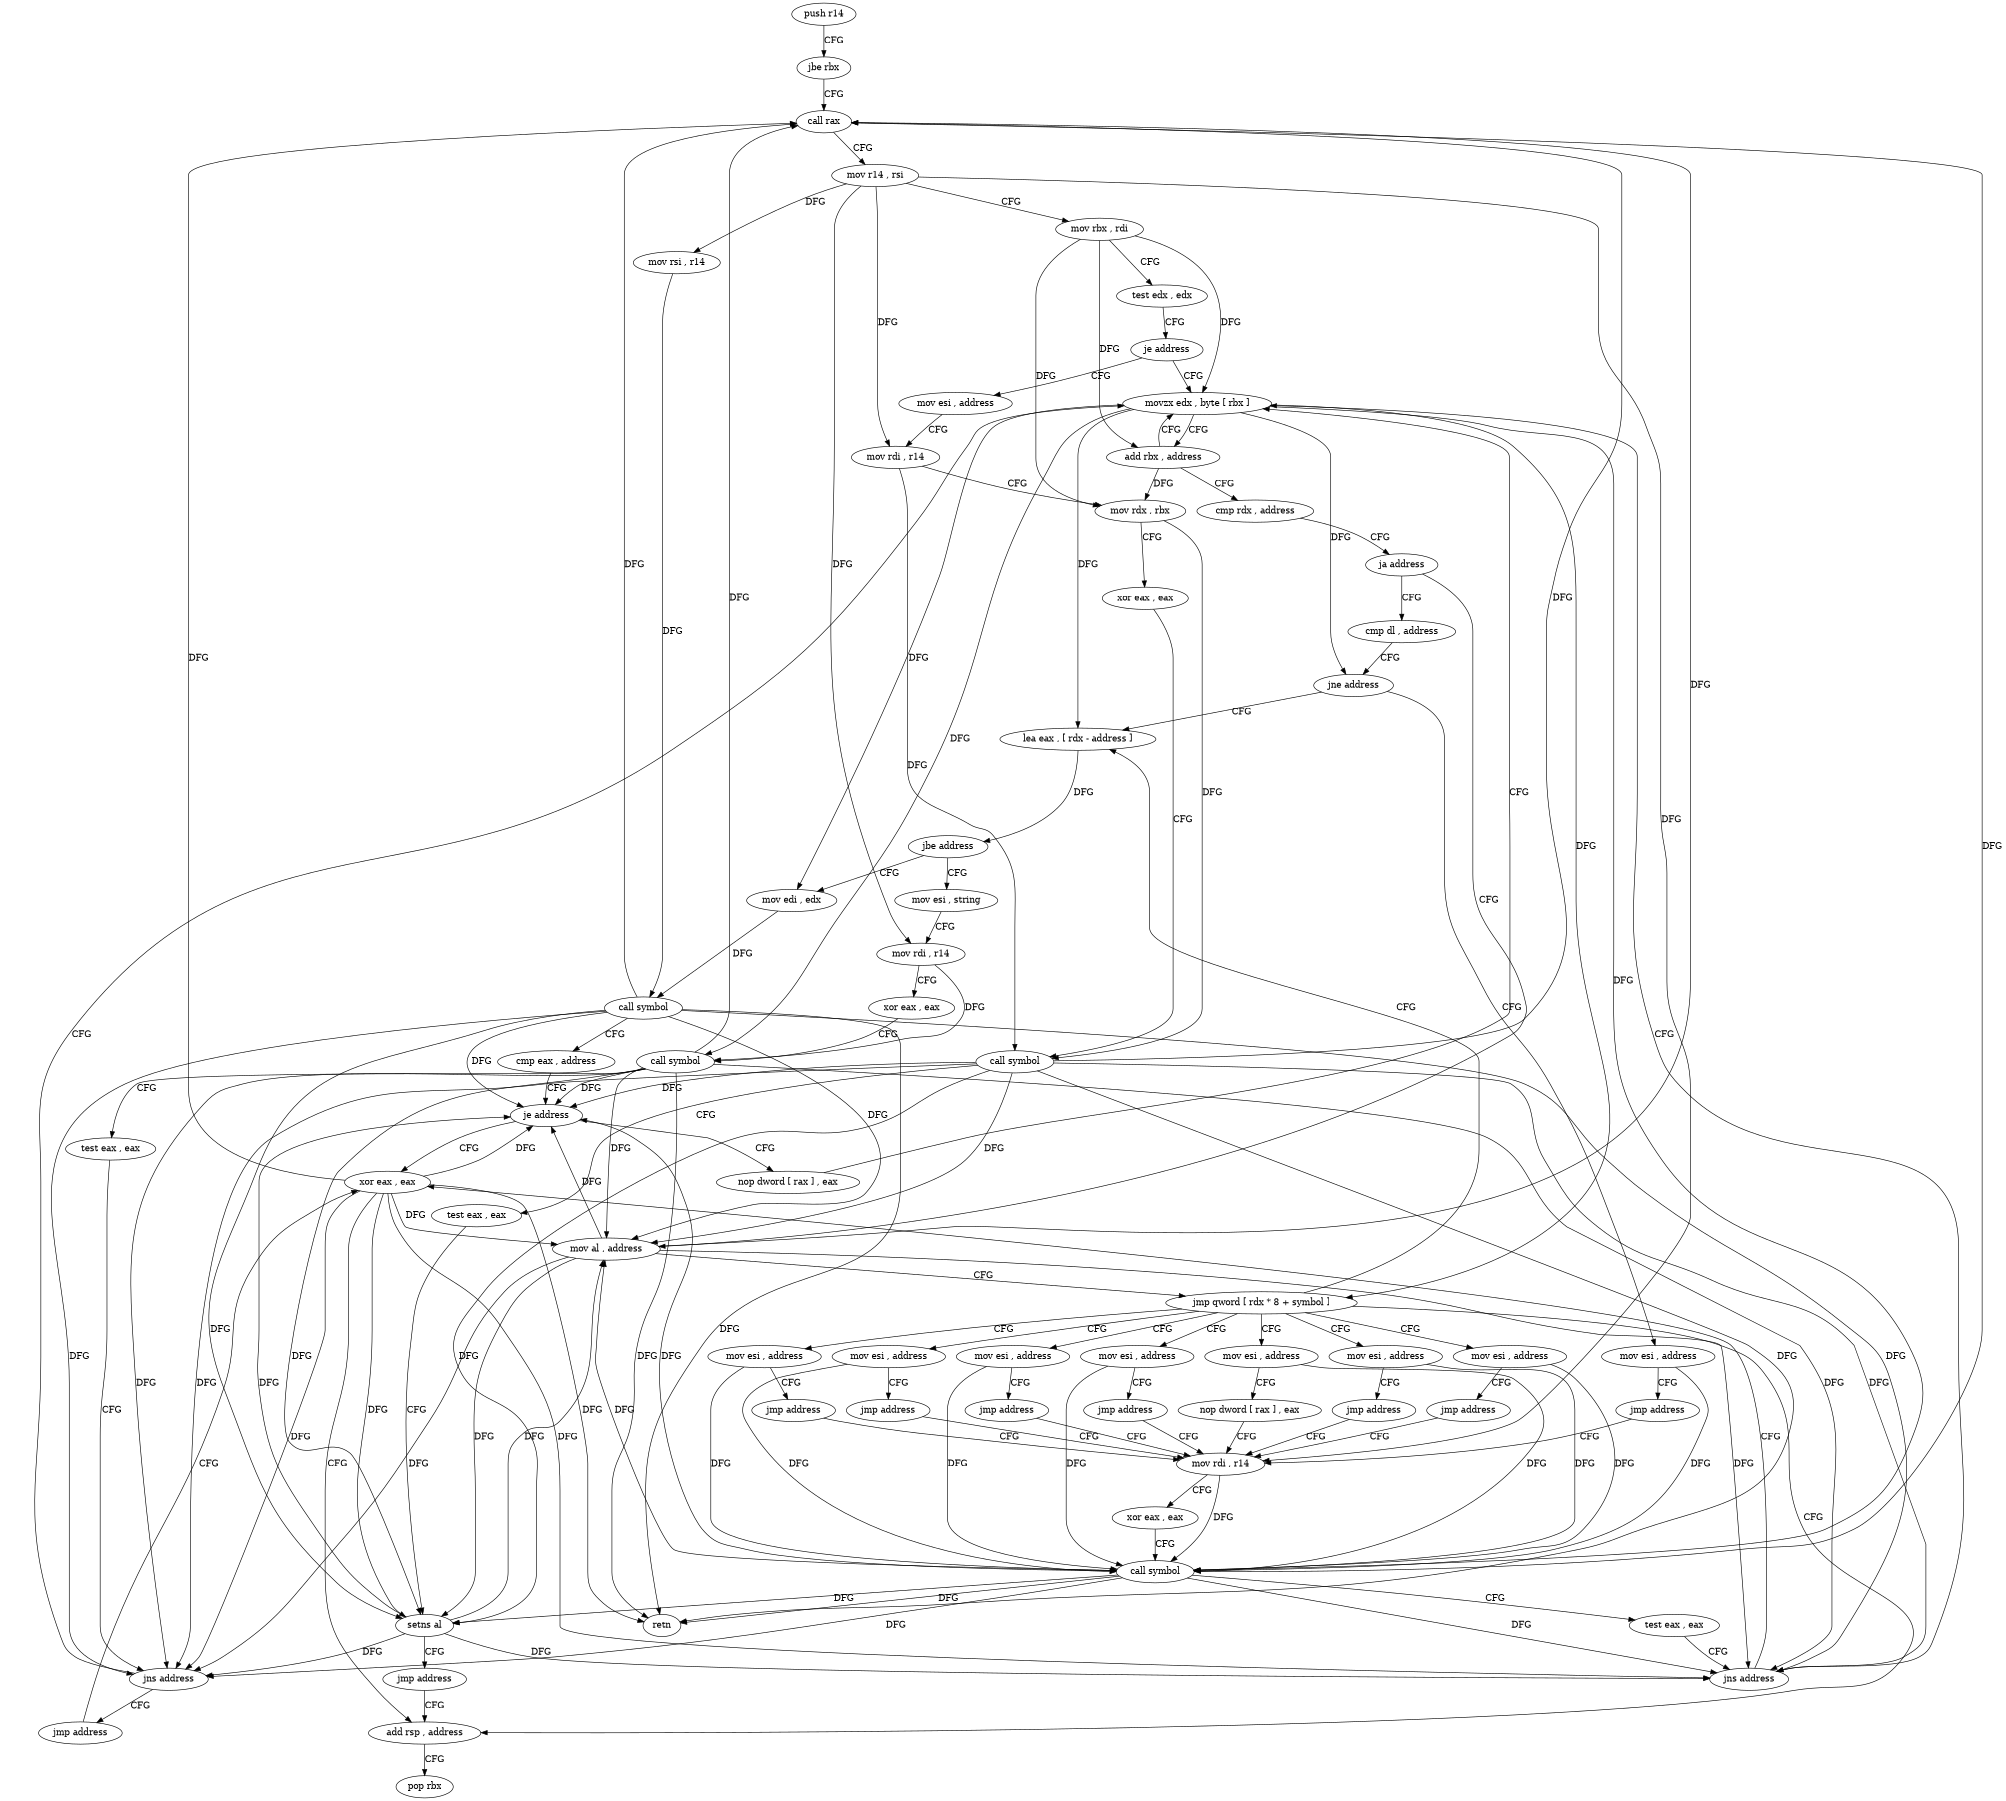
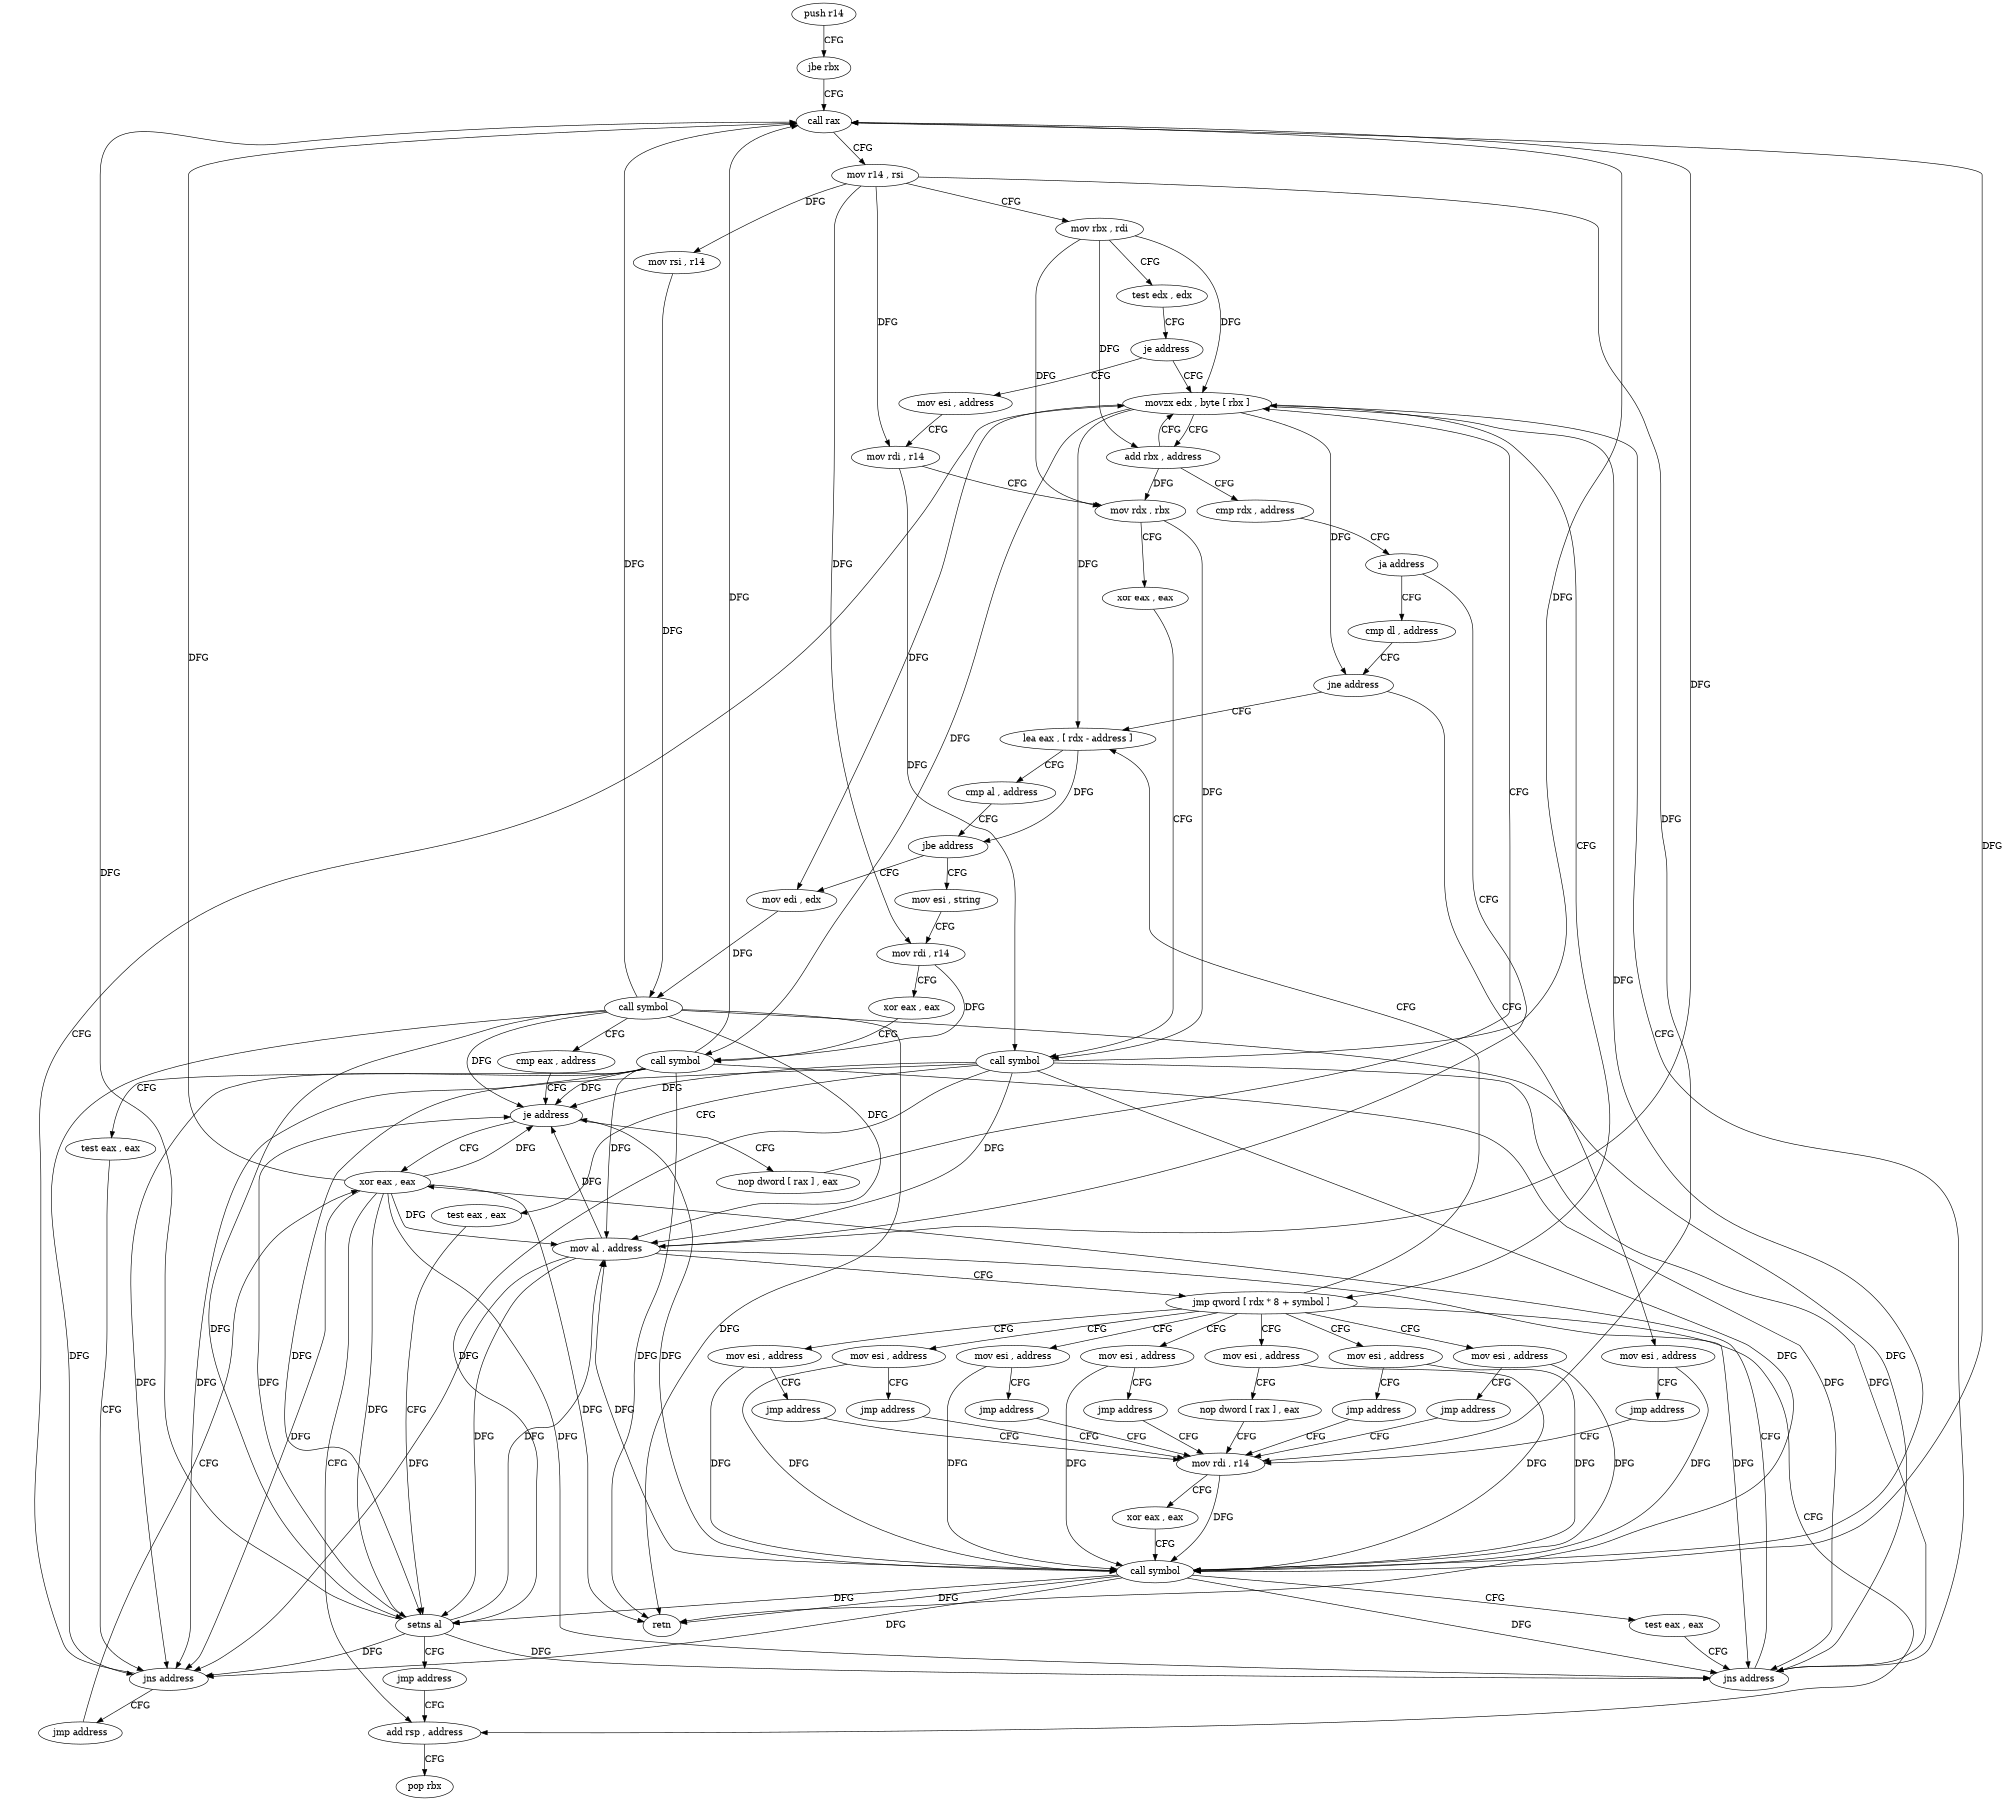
edge "setns al" -> "call rax": added, label "DFG"
node "cmp al , address": added
edge "movzx edx , byte [ rbx ]" -> "jmp qword [ rdx * 8 + symbol ]": label "DFG" -> "CFG"
